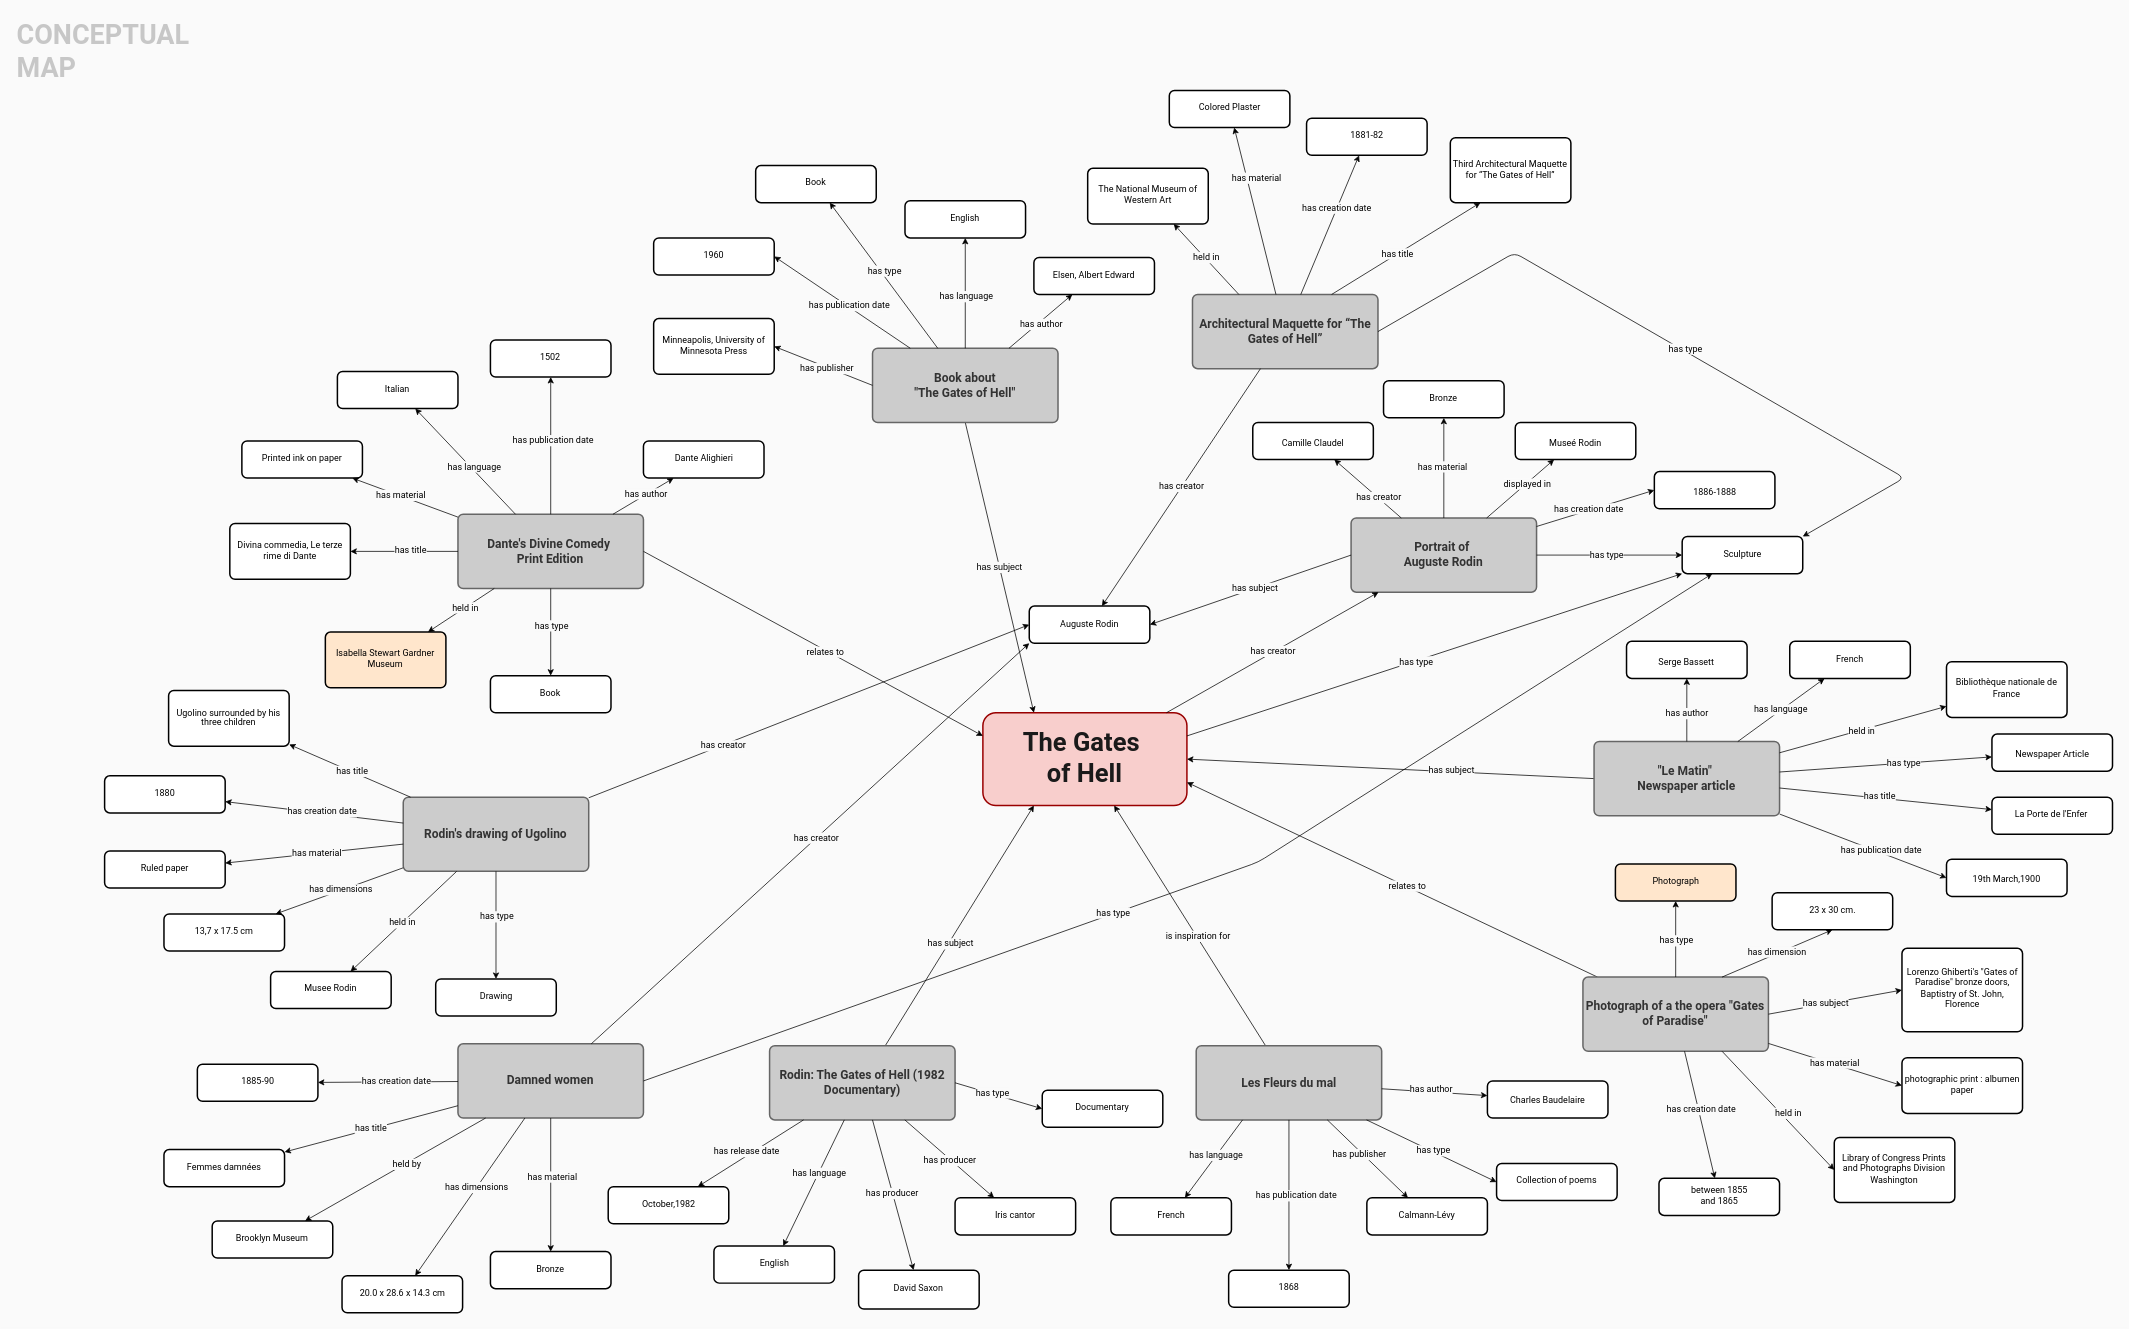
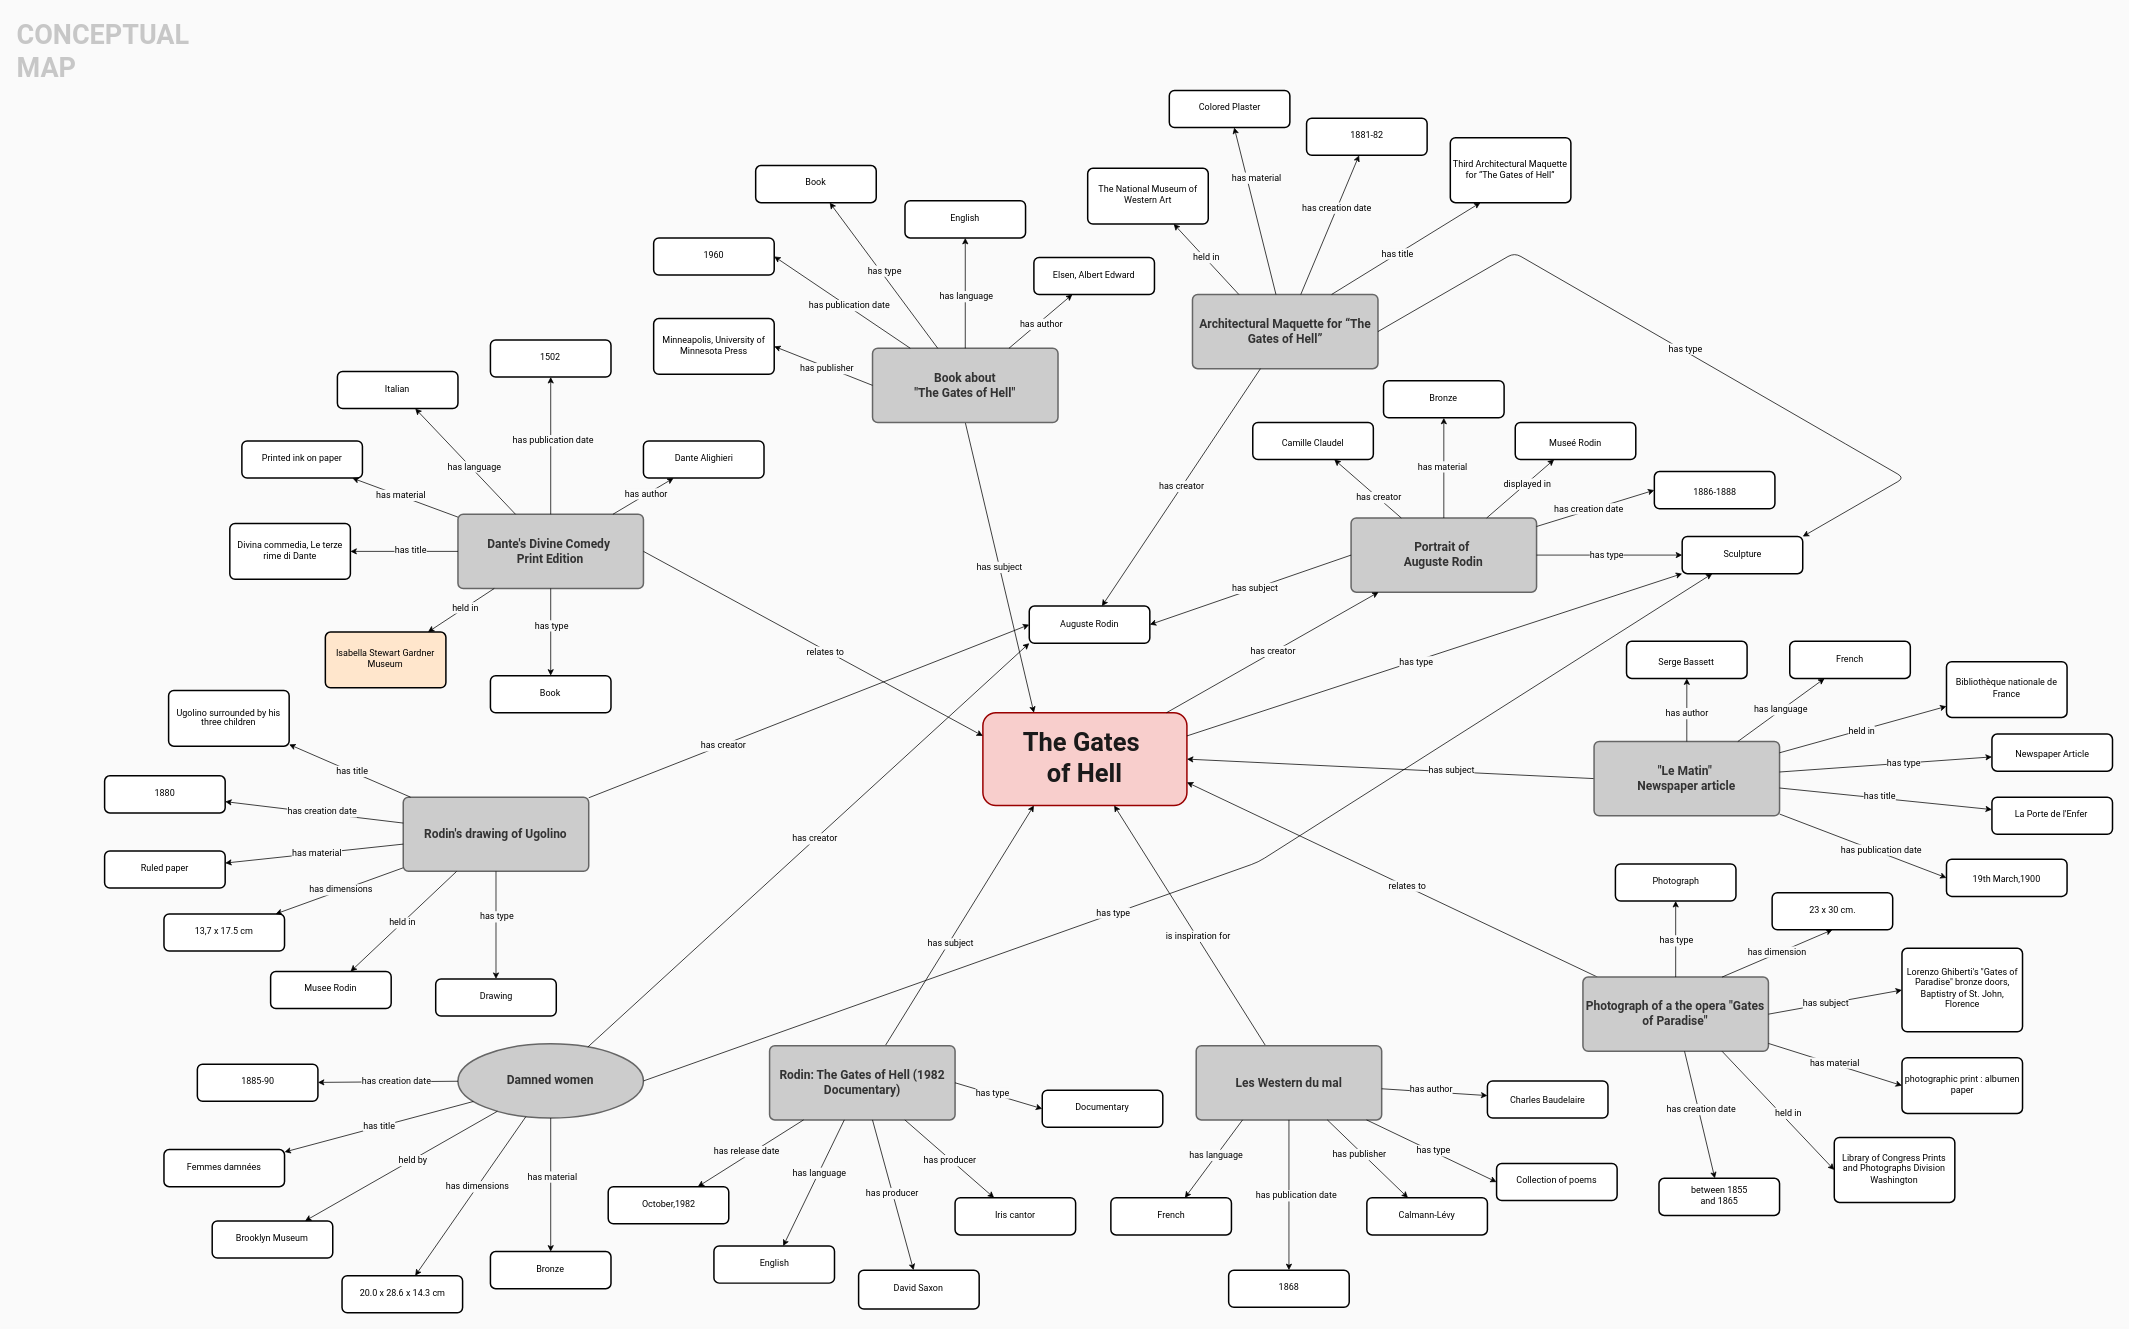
node "Photograph": fillcolor #ffe6cc -> #ffffff
node "Damned women": shape rounded rectangle -> ellipse
node "Les Fleurs du mal": label "Les Fleurs du mal" -> "Les Western du mal"
